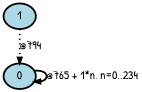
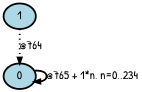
edge "1" -> "0": label "@794" -> "@764"
